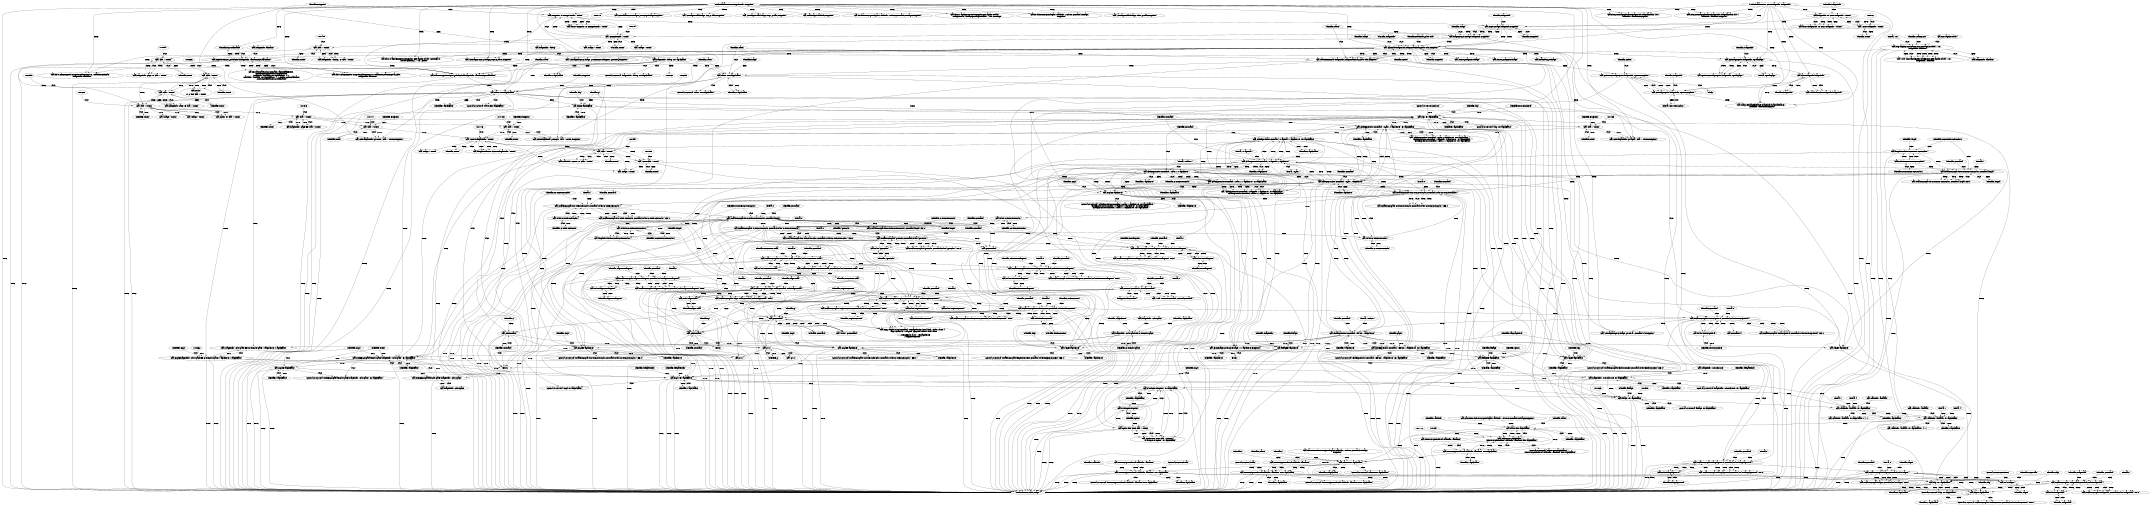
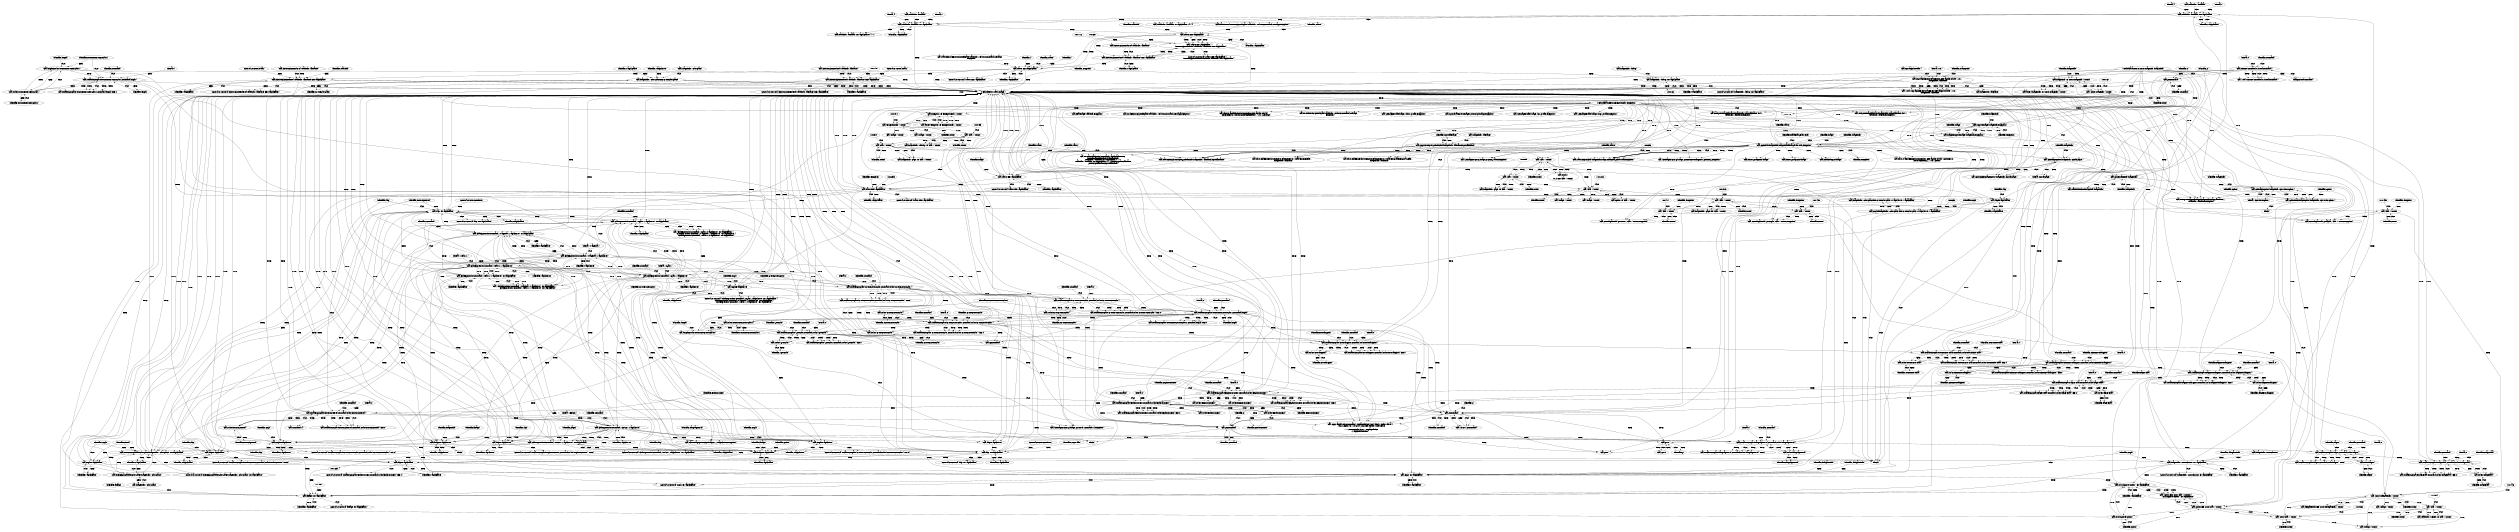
edge "(MethodParameterIn,const ImageInfo *image_info)" -> "1000118": added, label "AST:"
edge "(Call,LocaleNCompare(DocumentProcessColors,command,length))" -> "(Call,strlen(PageMedia))": now "(Call,LocaleNCompare(DocumentProcessColors,command,length))" -> "(Call,strlen(DocumentProcessColors))"
edge "(Call,read_info=CloneImageInfo(image_info))" -> "(Call,CloneImageInfo(image_info))": added, label "CFG:"
edge "(Call,fitPage=MagickFalse)" -> "(Call,fitPage != MagickFalse)": now "(Call,fitPage=MagickFalse)" -> "1001603"
edge "(MethodParameterIn,ExceptionInfo *exception)" -> "(MethodReturn,static Image *)": reversed
edge "(Call,option == (const char *) NULL)" -> "(Call,(const char *) NULL)": added, label "CFG:"
